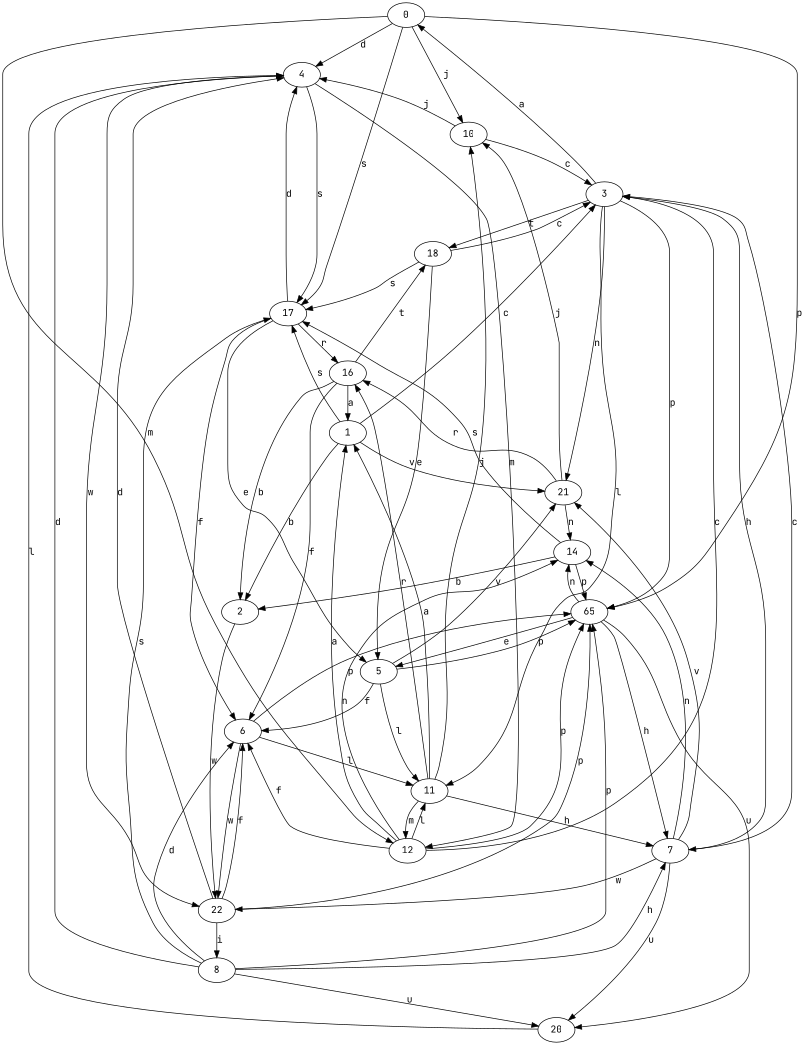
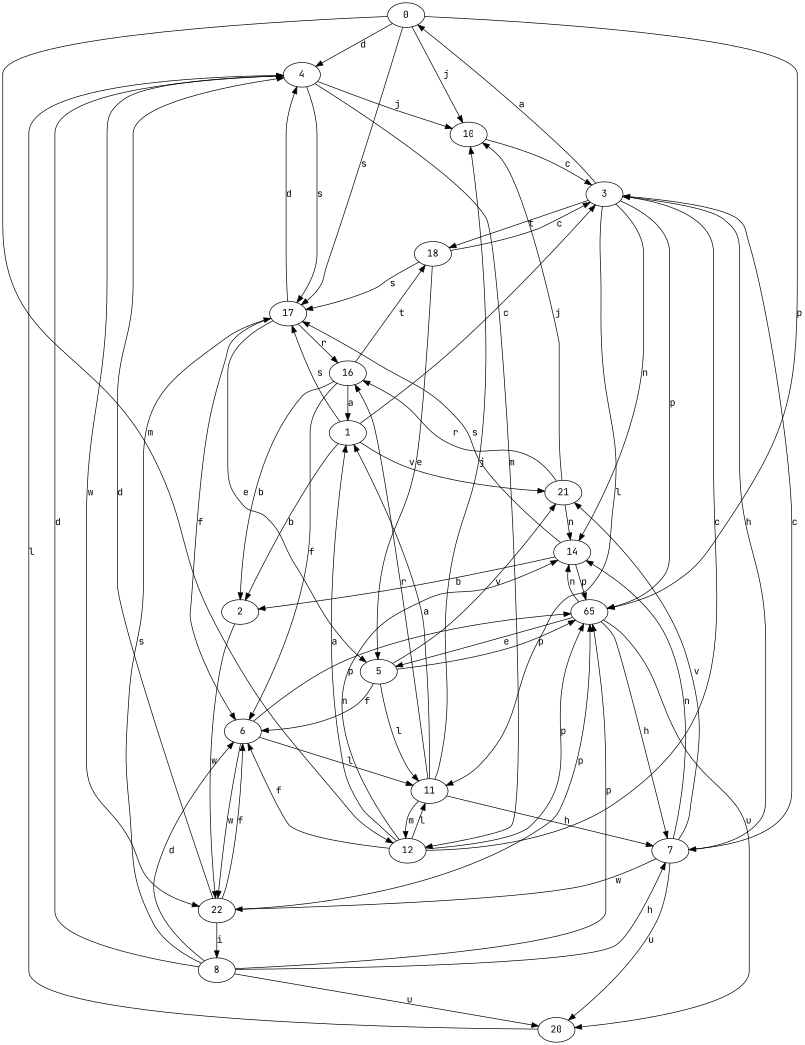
edge "10" -> "4": reversed
edge "3" -> "21": now "3" -> "14"
